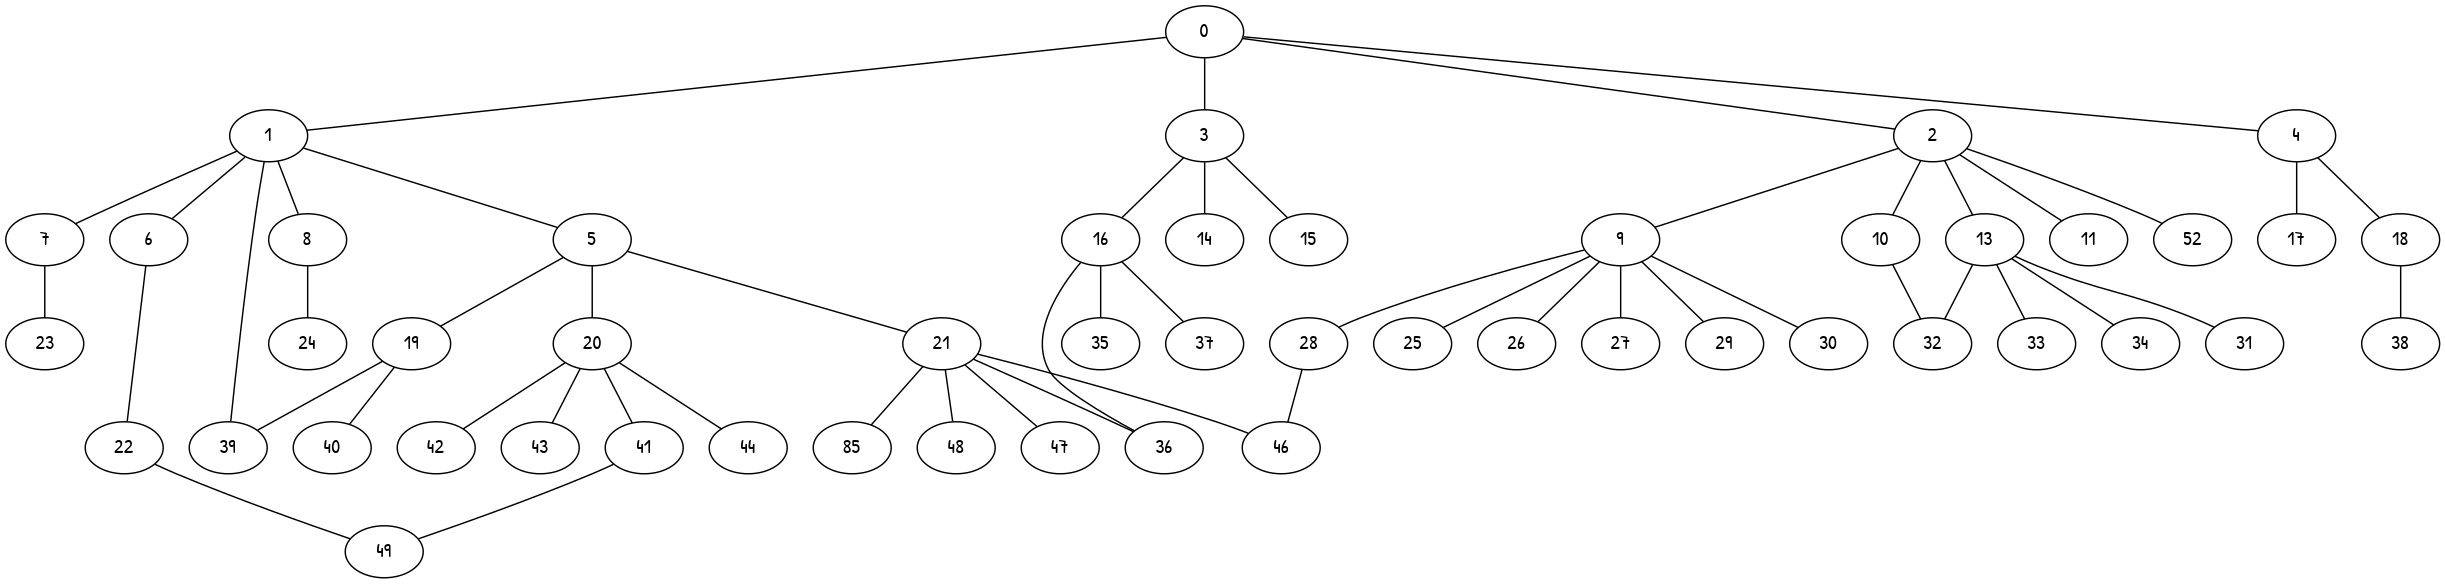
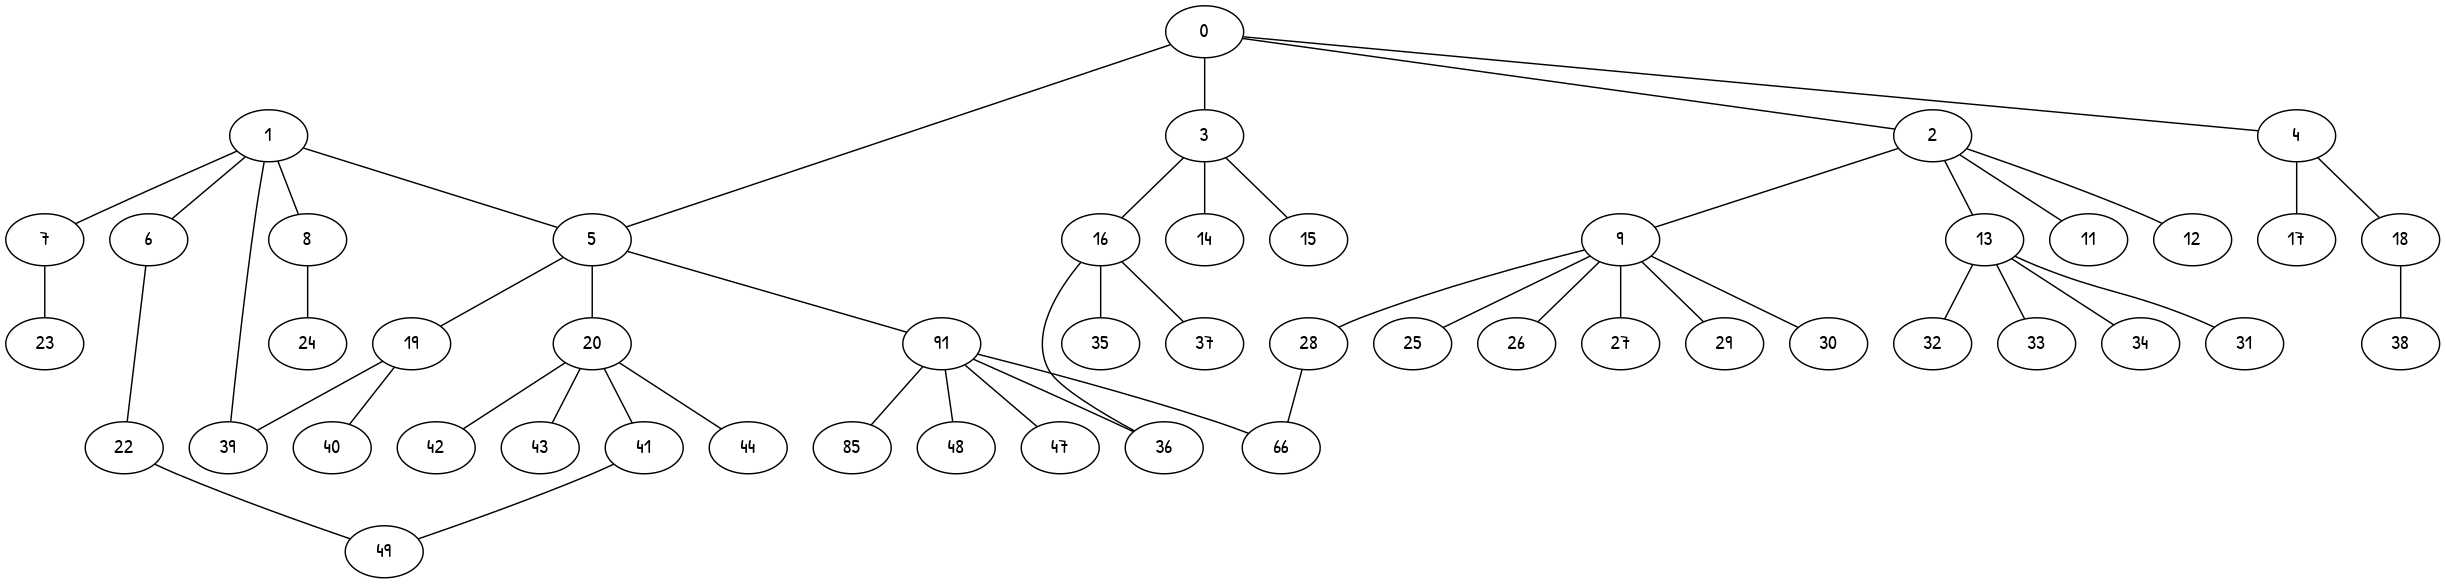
edge "0" -- "1": now "0" -- "5"
node "10": removed
node "52": label "52" -> "12"
node "21": label "21" -> "91"
node "46": label "46" -> "66"
